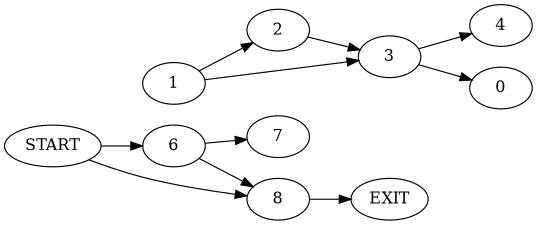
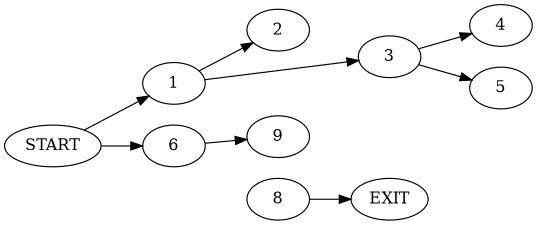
edge "2" -> "3": removed
node "0": label "0" -> "5"
node "7": label "7" -> "9"
edge "6" -> "8": removed
edge "START" -> "8": now "START" -> "1"
